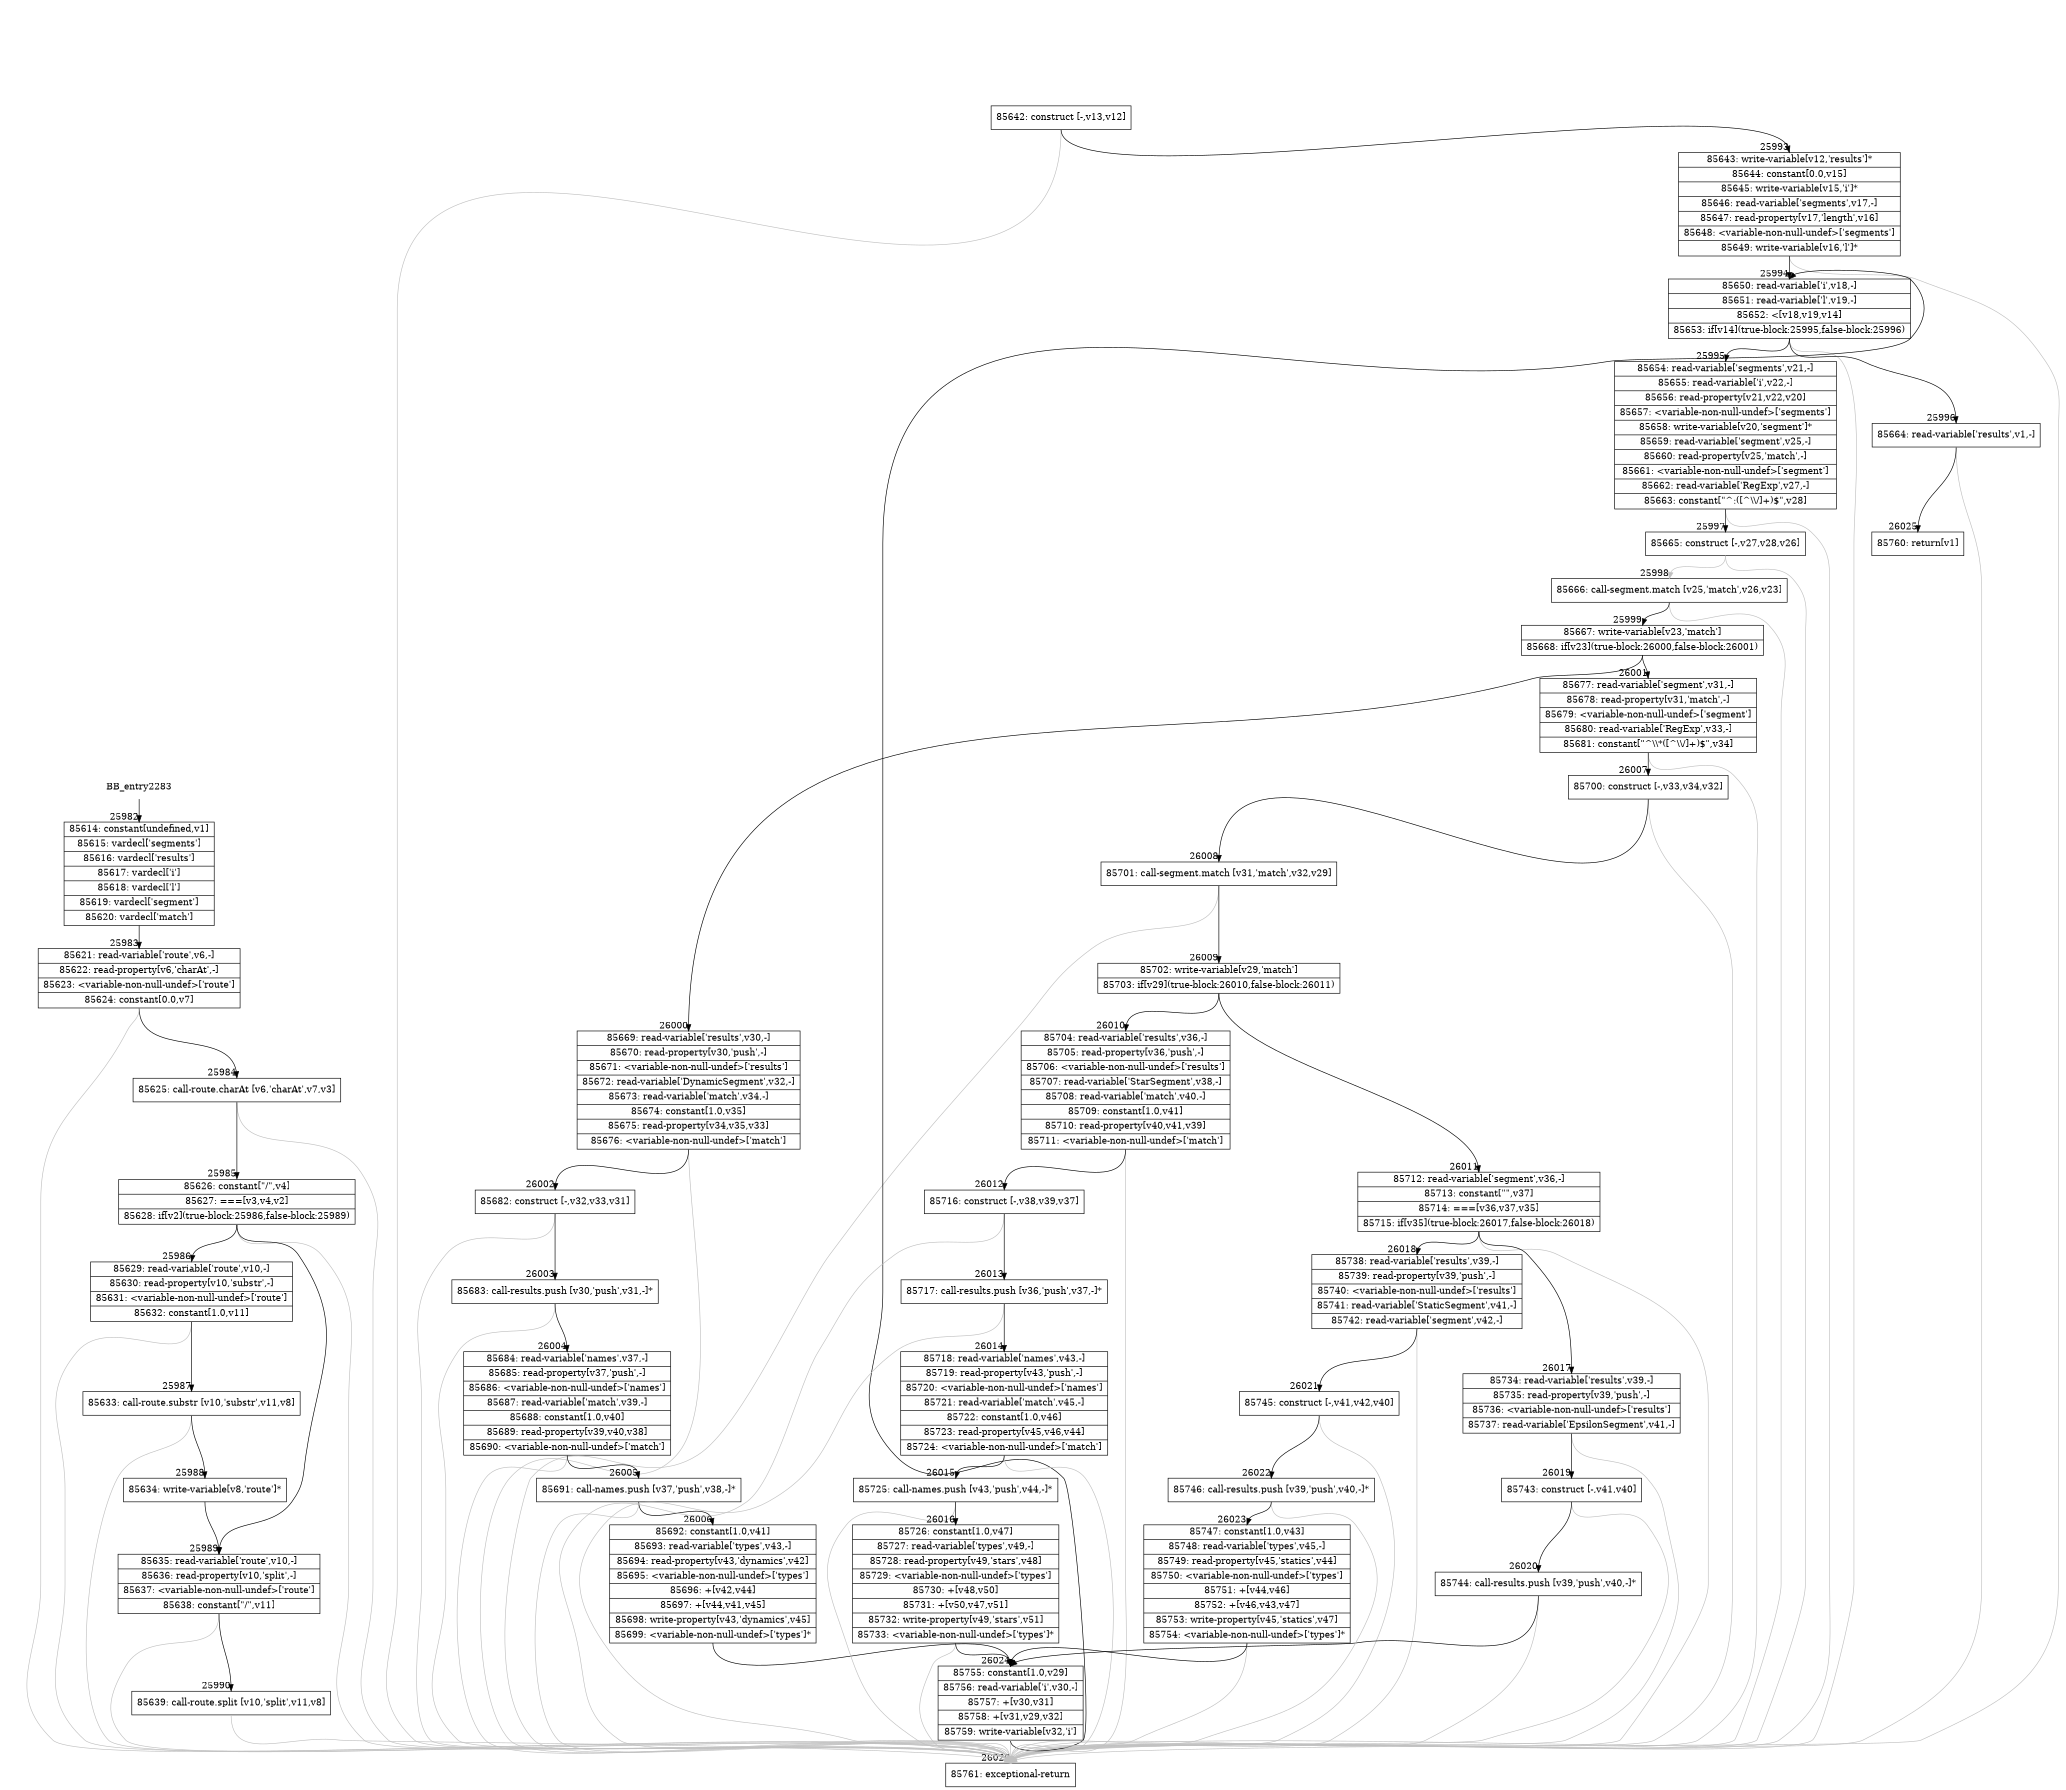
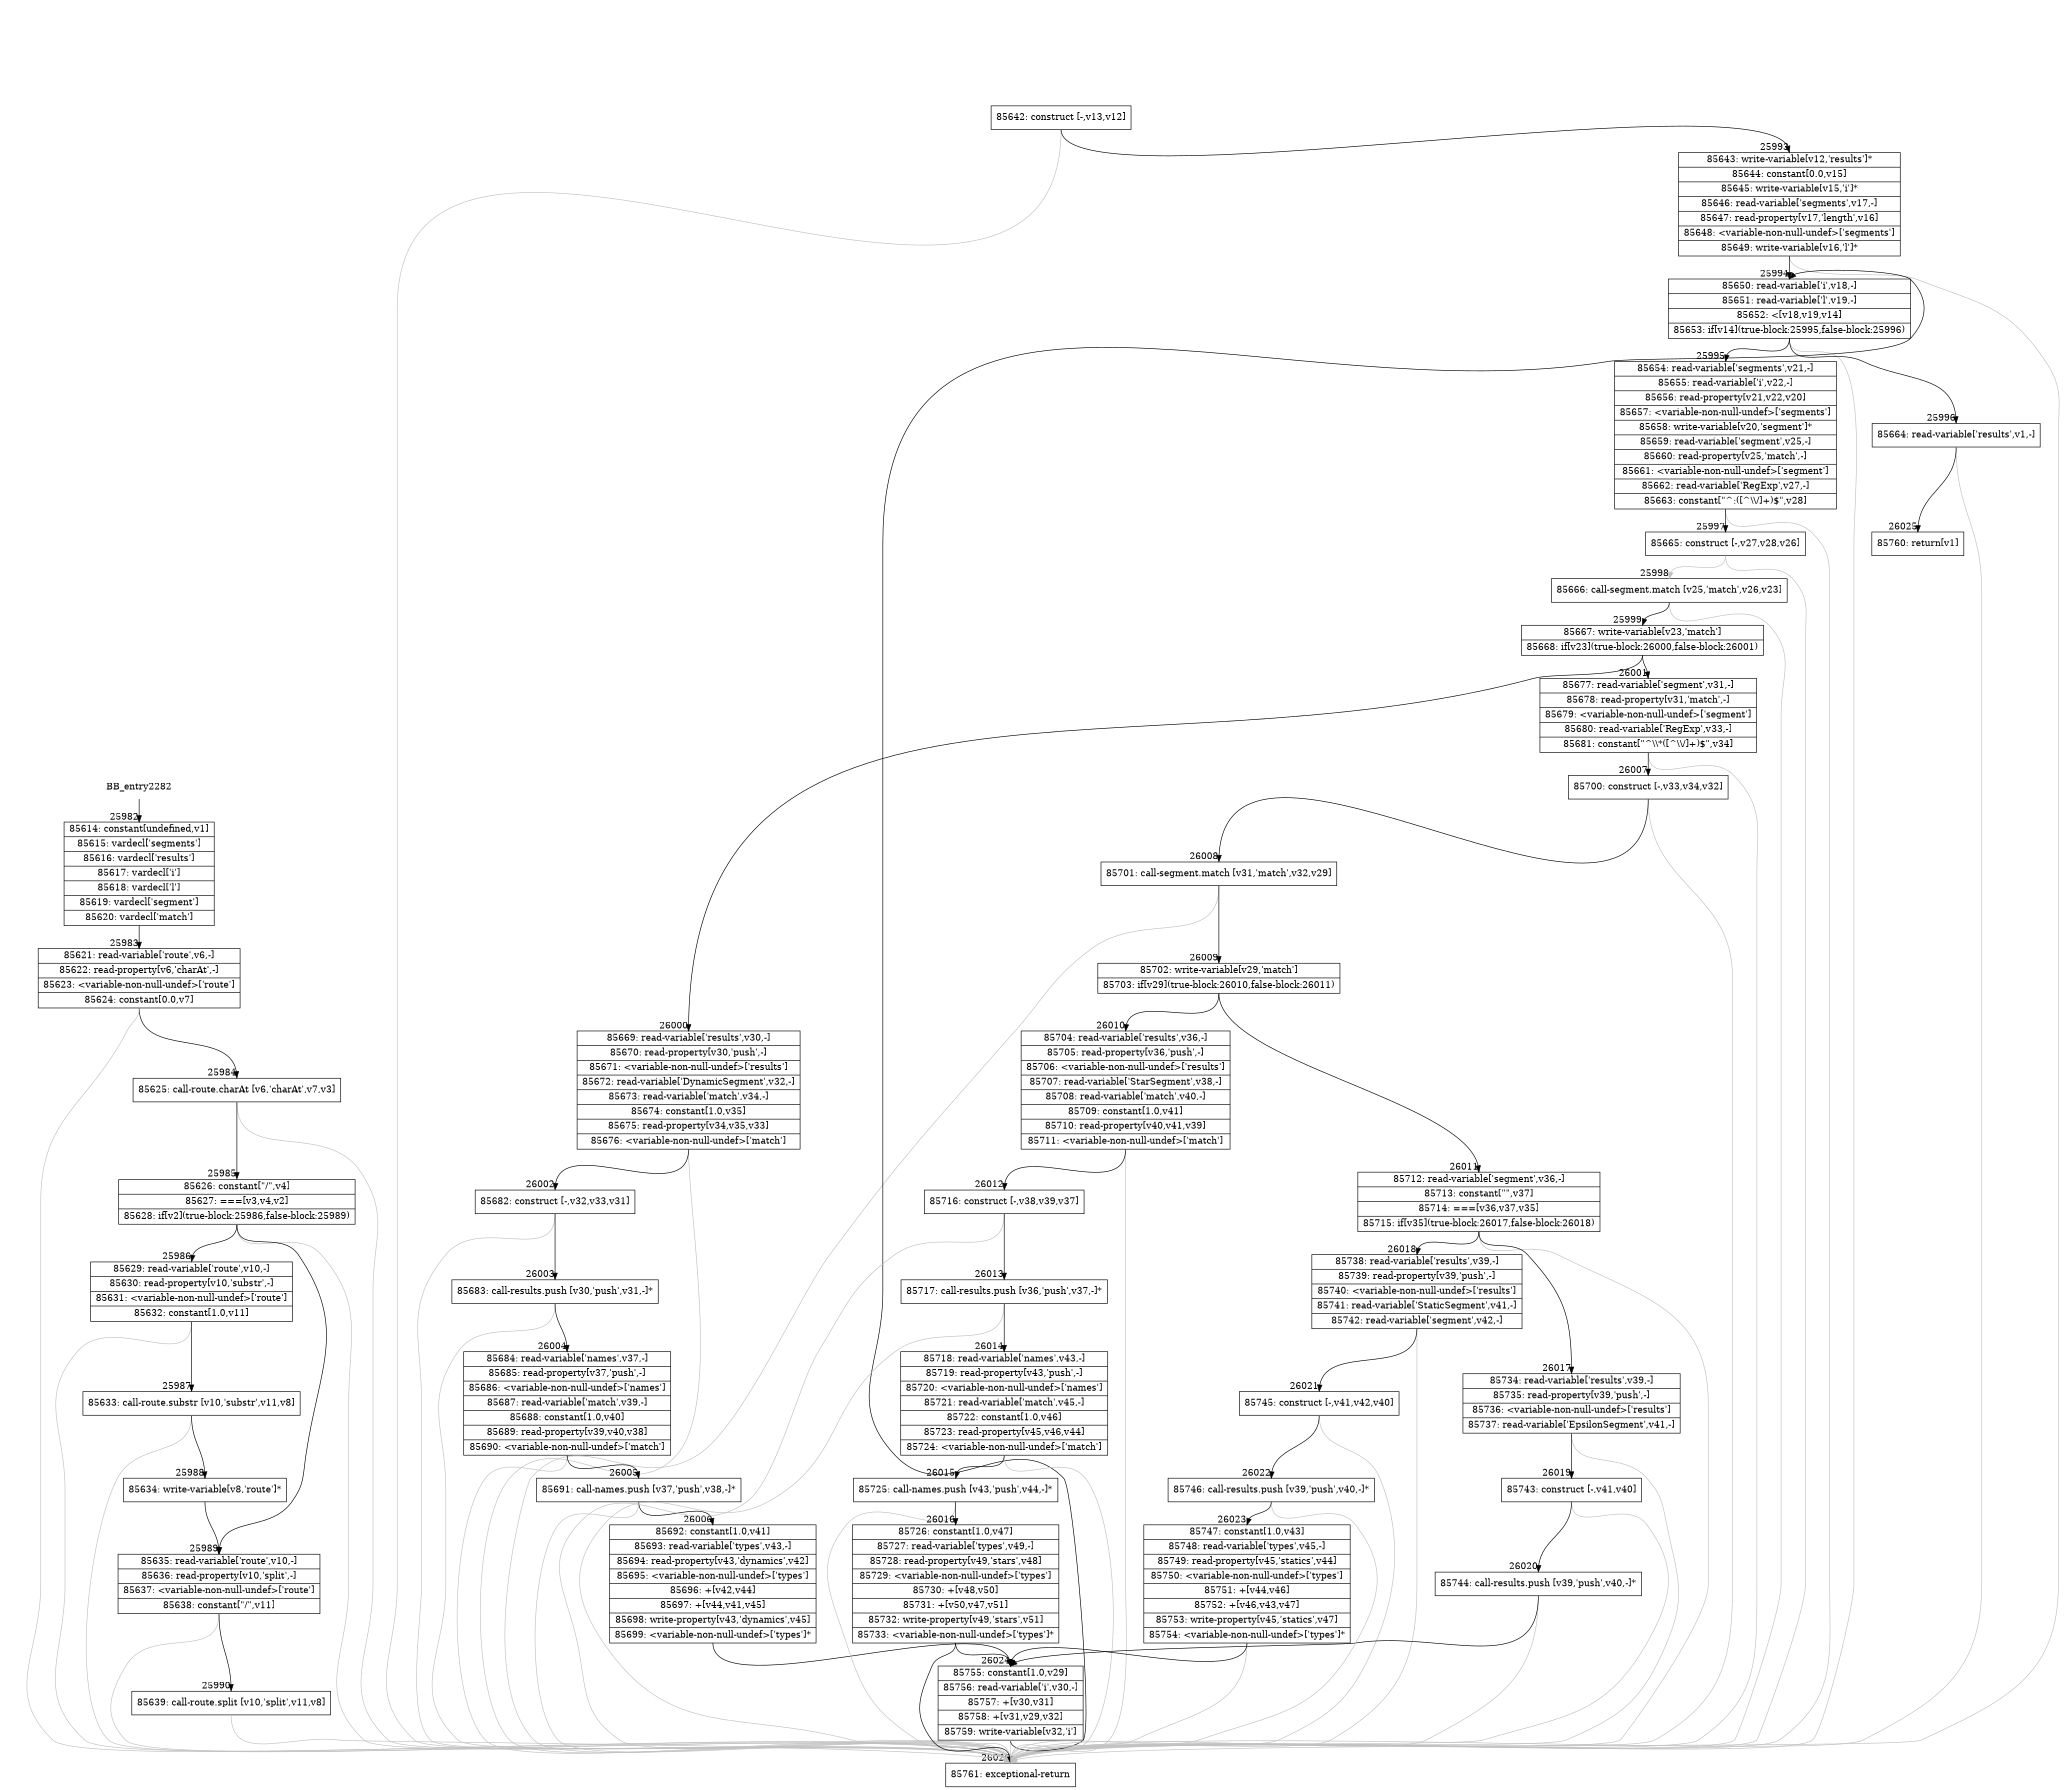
node "BB_entry2283": label "BB_entry2283" -> "BB_entry2282"
edge "85726: constant[1.0,v47]" -> "85761: exceptional-return": color gray -> black
